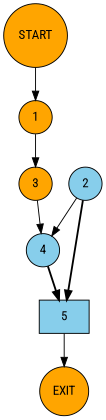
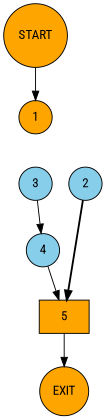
edge "1" -> "3": removed
node "3": fillcolor orange -> skyblue
edge "2" -> "4": removed
edge "4" -> "5": style bold -> solid
node "5": fillcolor skyblue -> orange
